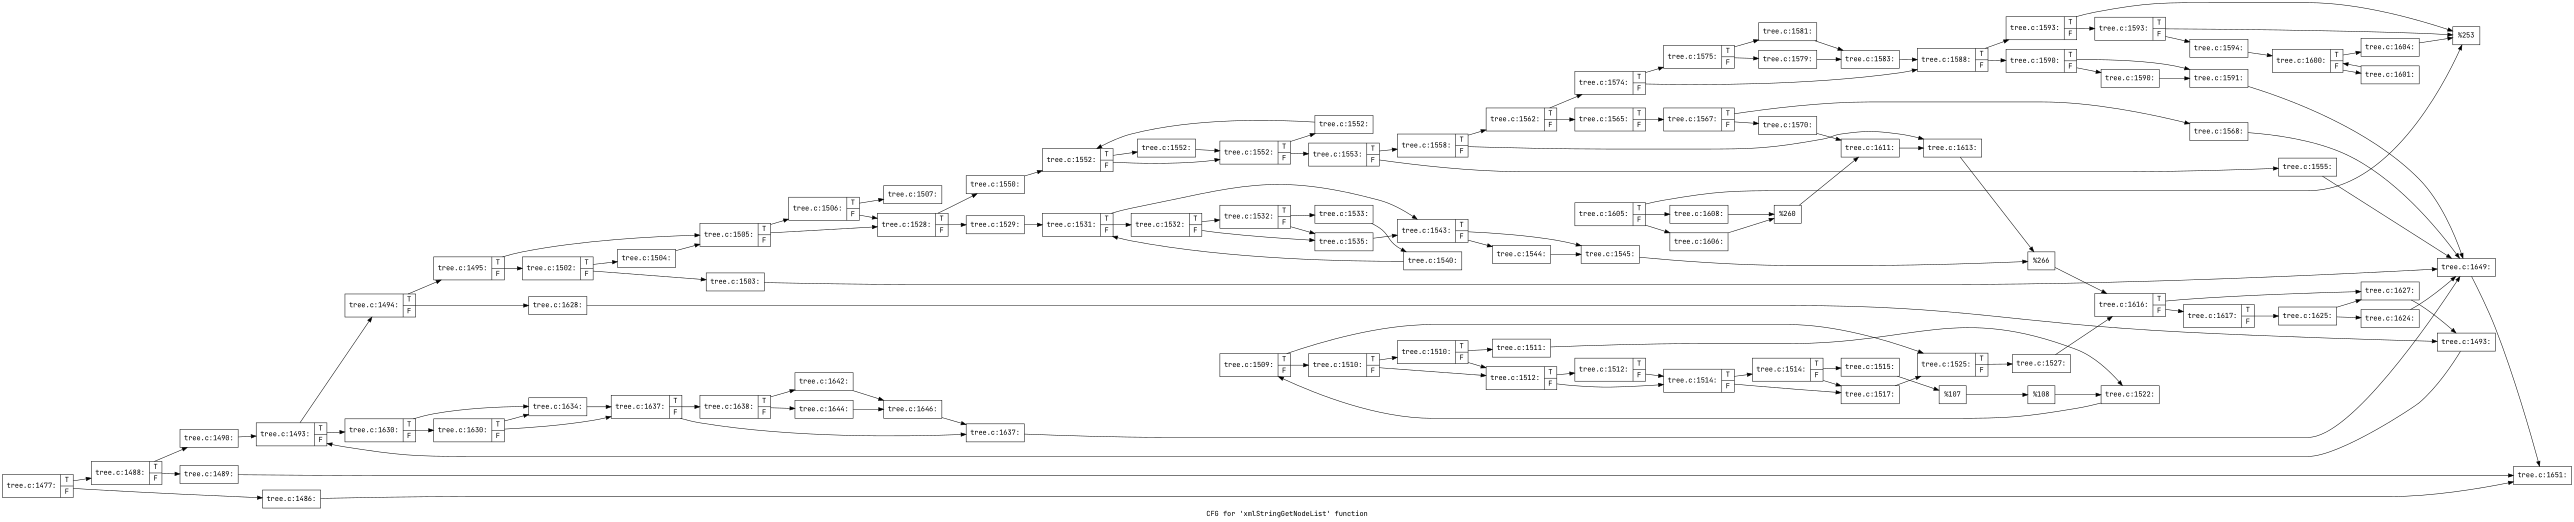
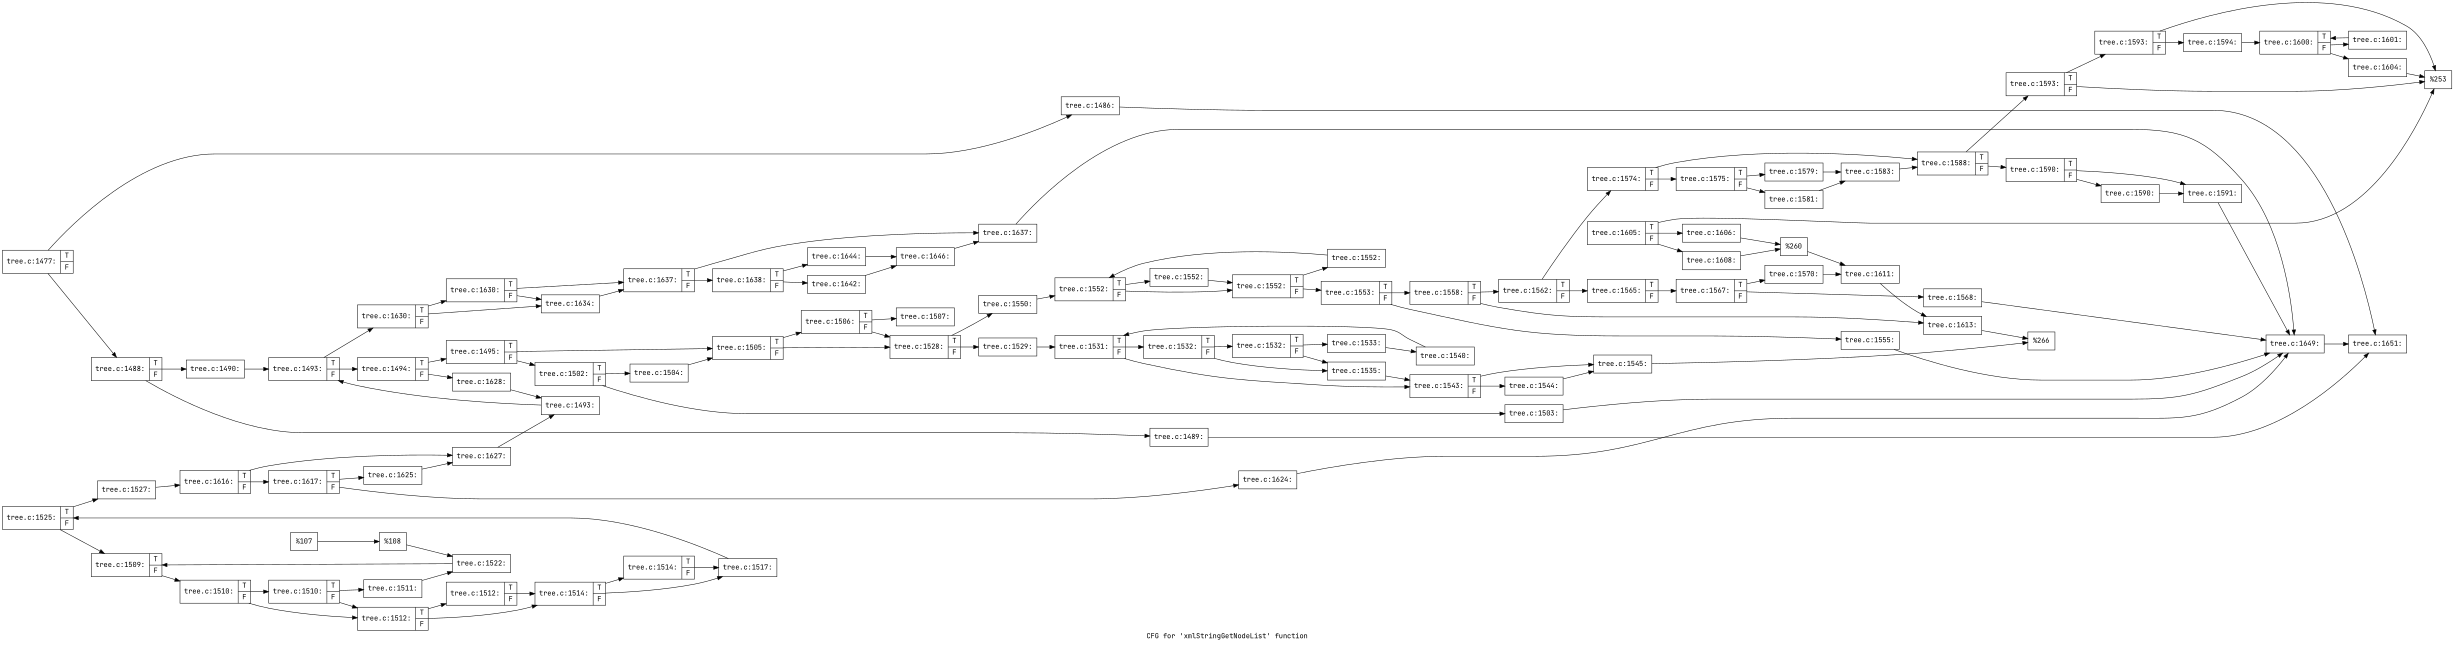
edge "%266" -> "tree.c:1616:": removed
edge "tree.c:1625:" -> "tree.c:1624:": now "tree.c:1617:" -> "tree.c:1624:"
edge "tree.c:1509:" -> "tree.c:1525:": reversed
node "tree.c:1515:": removed
